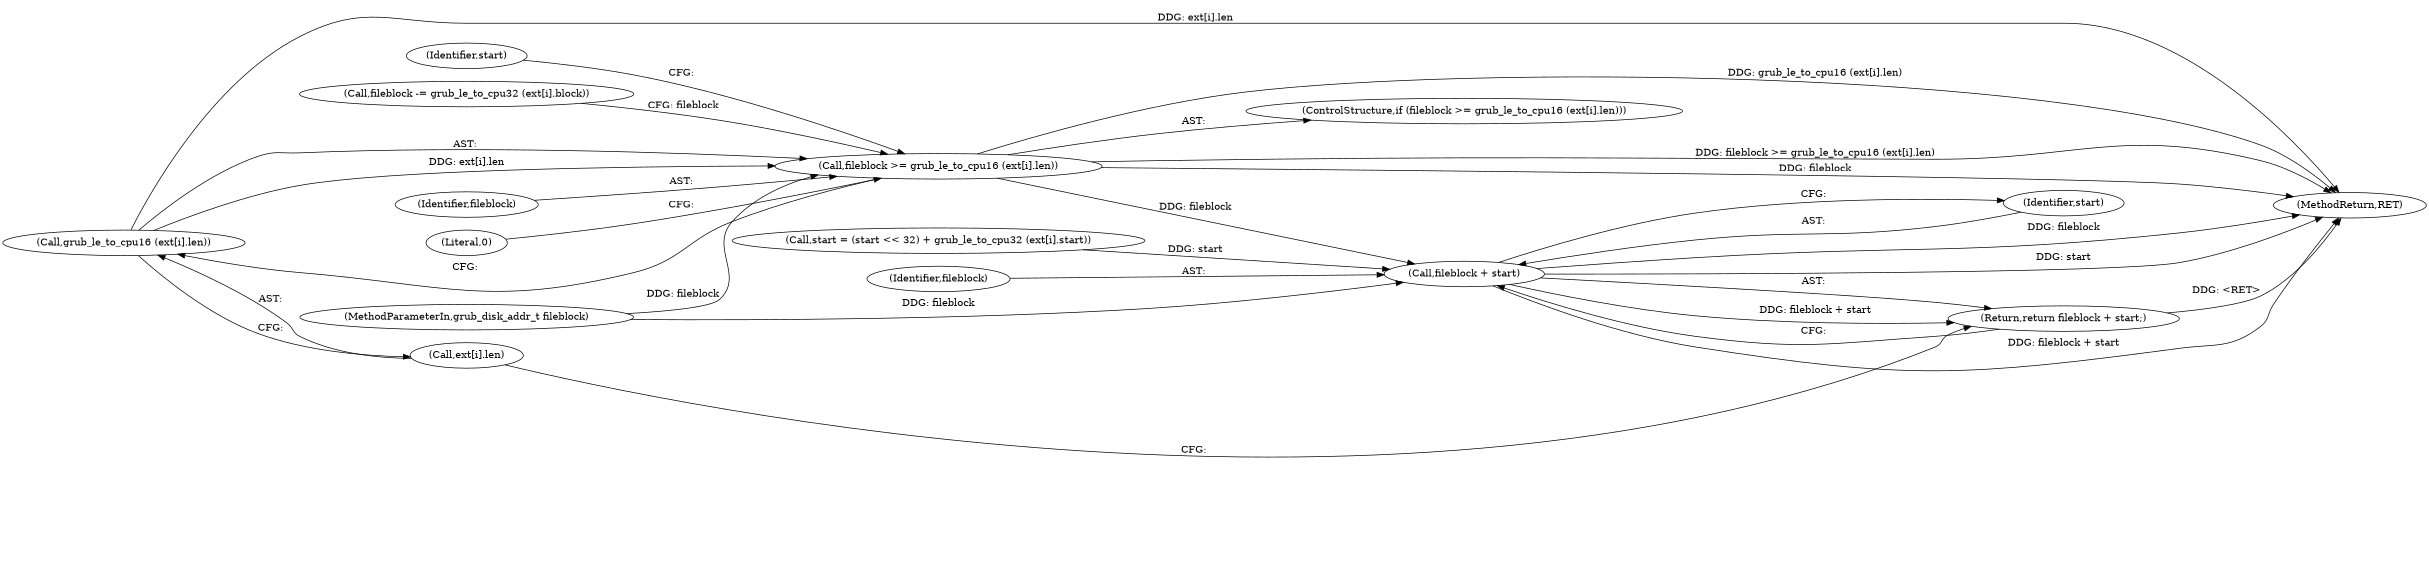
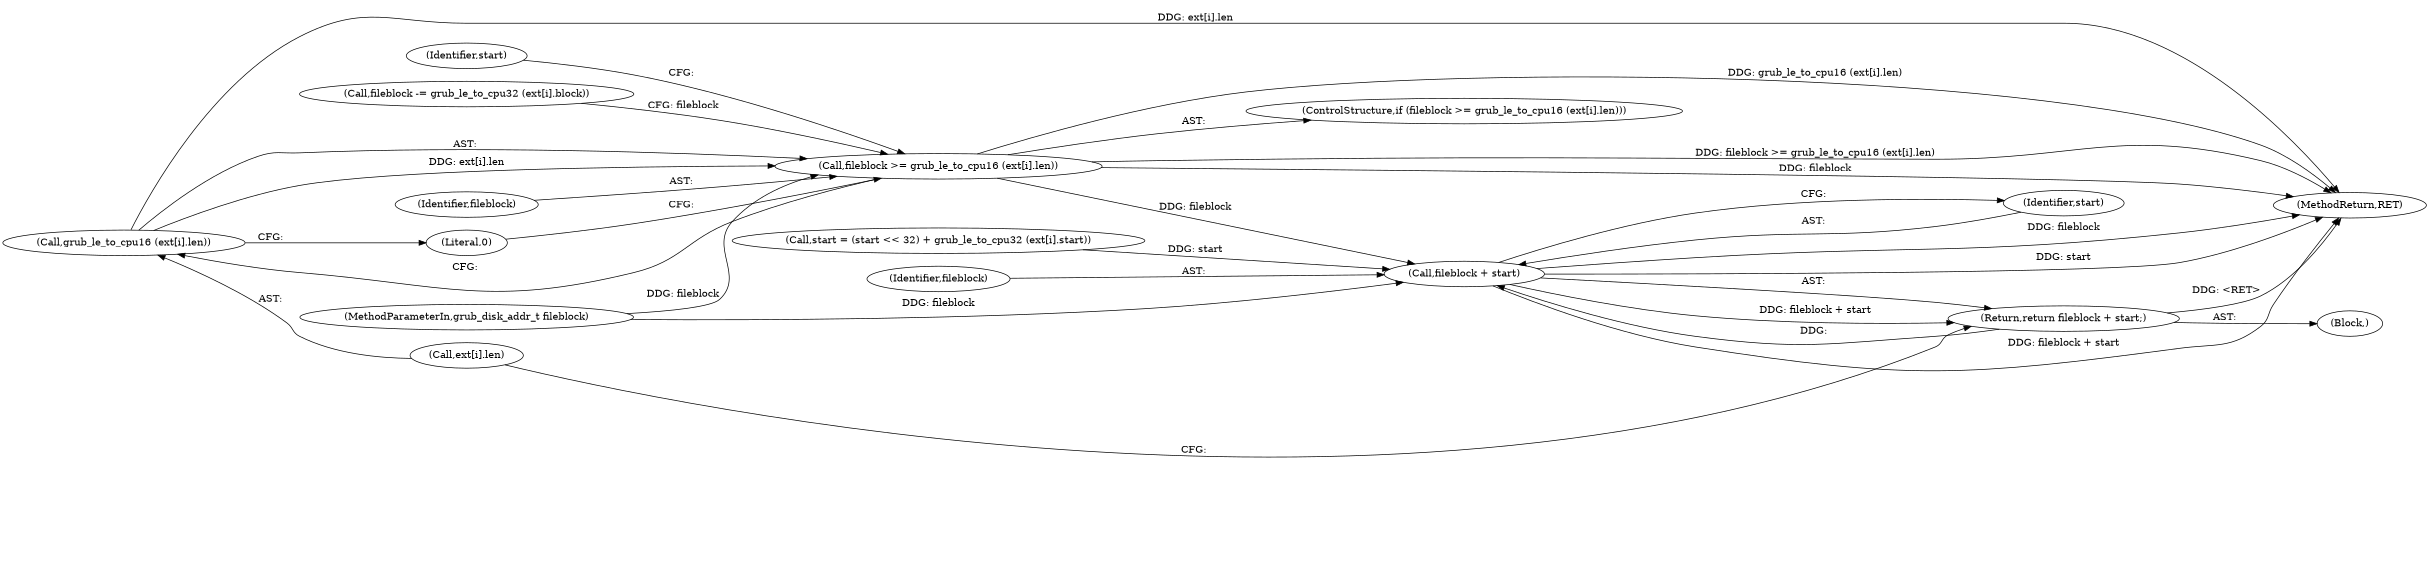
node "(Block,)": added
edge "(Return,return fileblock + start;)" -> "(Call,fileblock + start)": label "CFG: " -> "DDG: "
edge "(Call,grub_le_to_cpu16 (ext[i].len))" -> "(Call,ext[i].len)": now "(Call,grub_le_to_cpu16 (ext[i].len))" -> "(Literal,0)"
